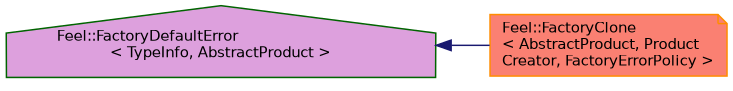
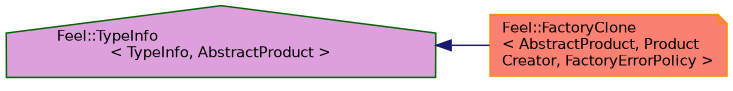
node "Feel::FactoryDefaultError < TypeInfo, AbstractProduct >": label "Feel::FactoryDefaultError < TypeInfo, AbstractProduct >" -> "Feel::TypeInfo < TypeInfo, AbstractProduct >"
